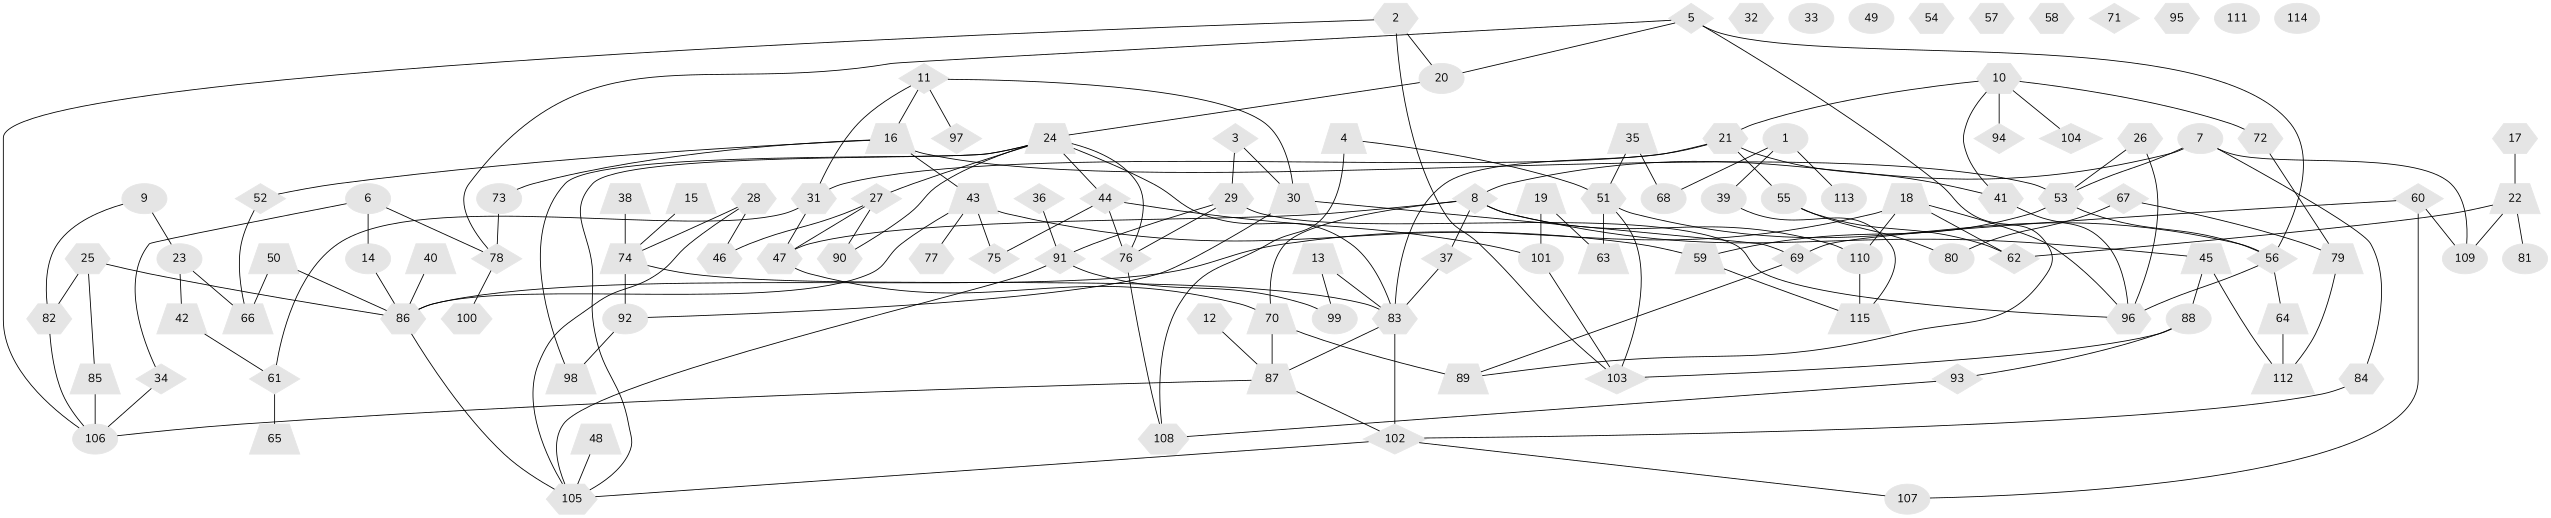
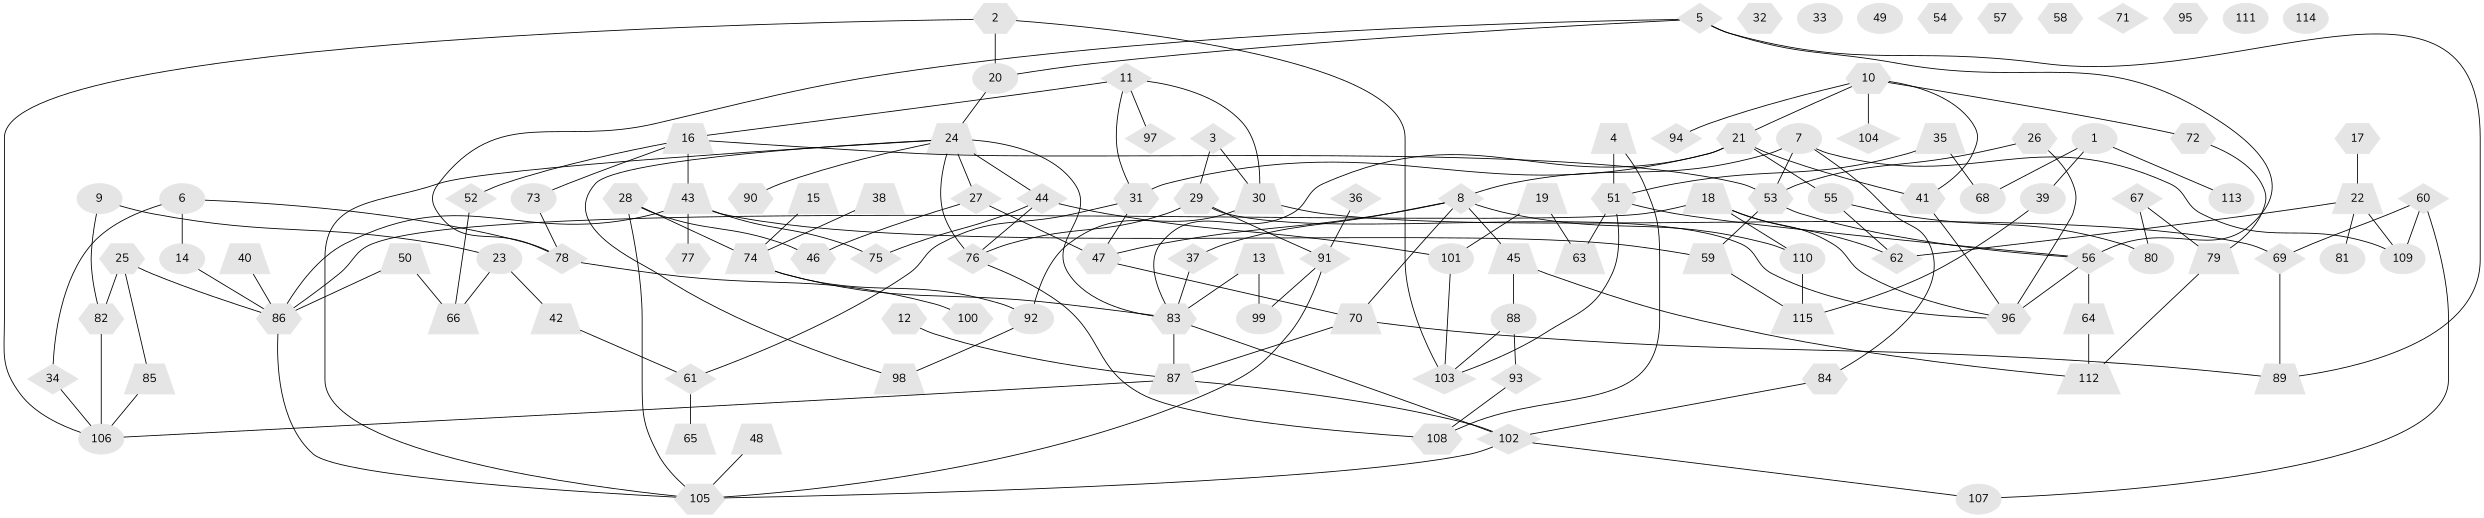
edge "27" -- "90": removed
